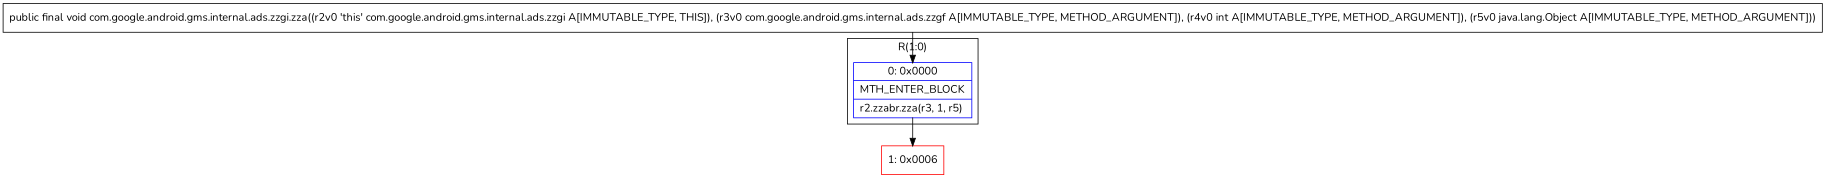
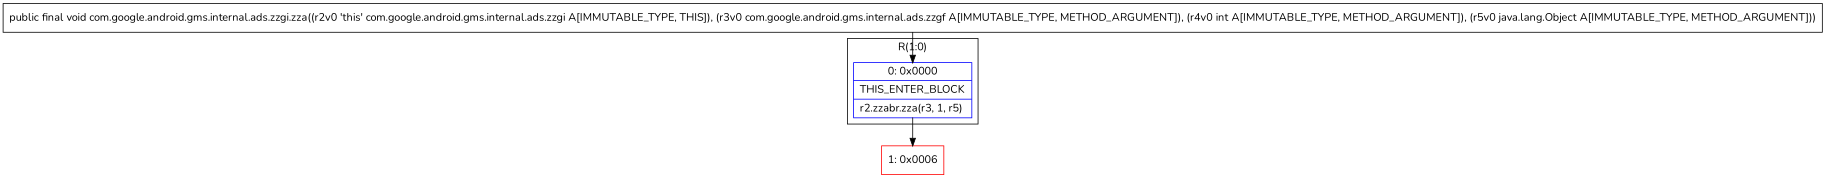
node "0: 0x0000": text "MTH_ENTER_BLOCK" -> "THIS_ENTER_BLOCK"
